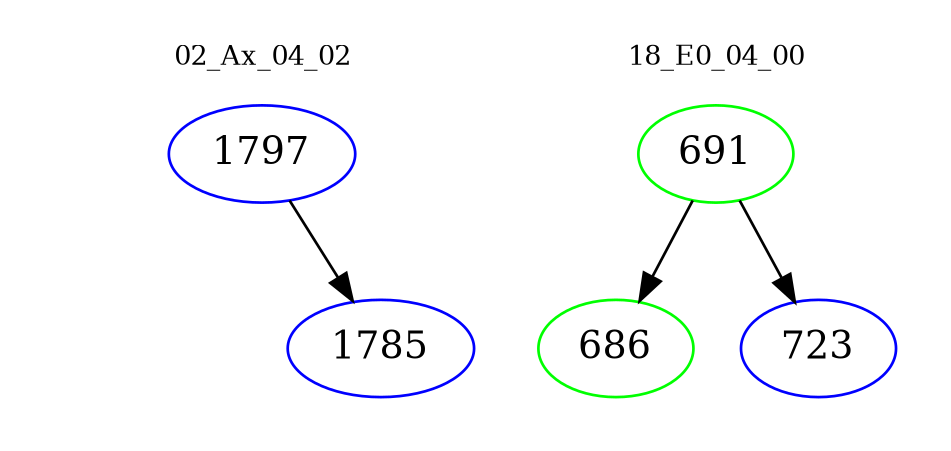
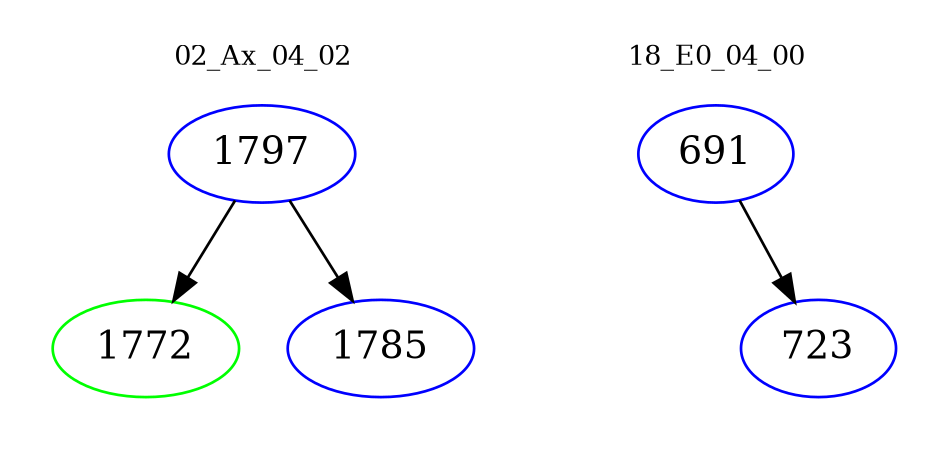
node "691": color green -> blue
node "1772": added
node "686": removed
